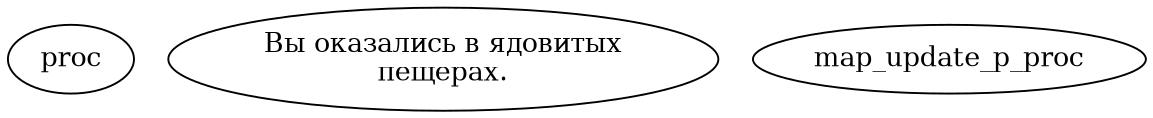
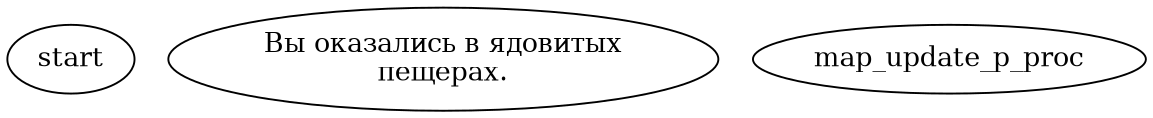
node "proc": label "proc" -> "start"
